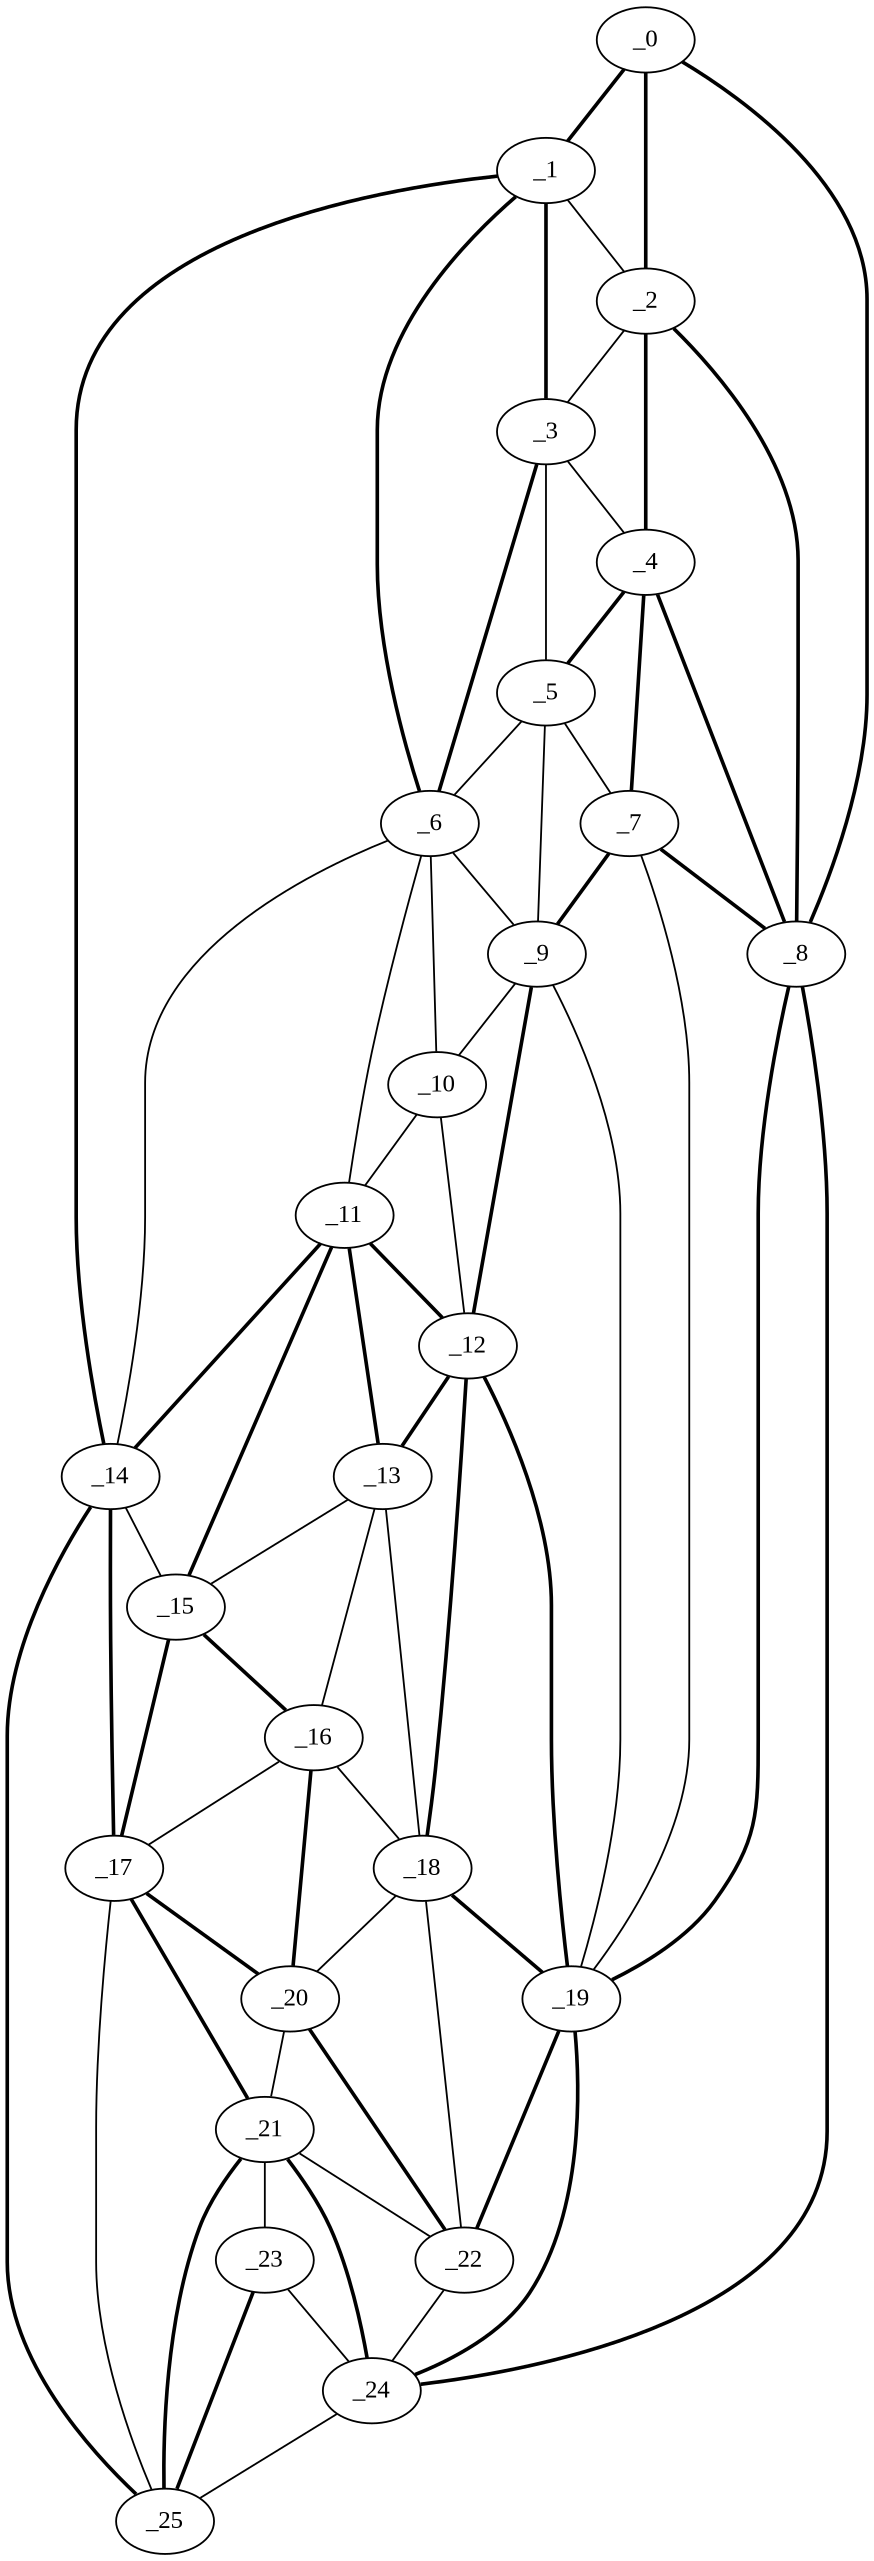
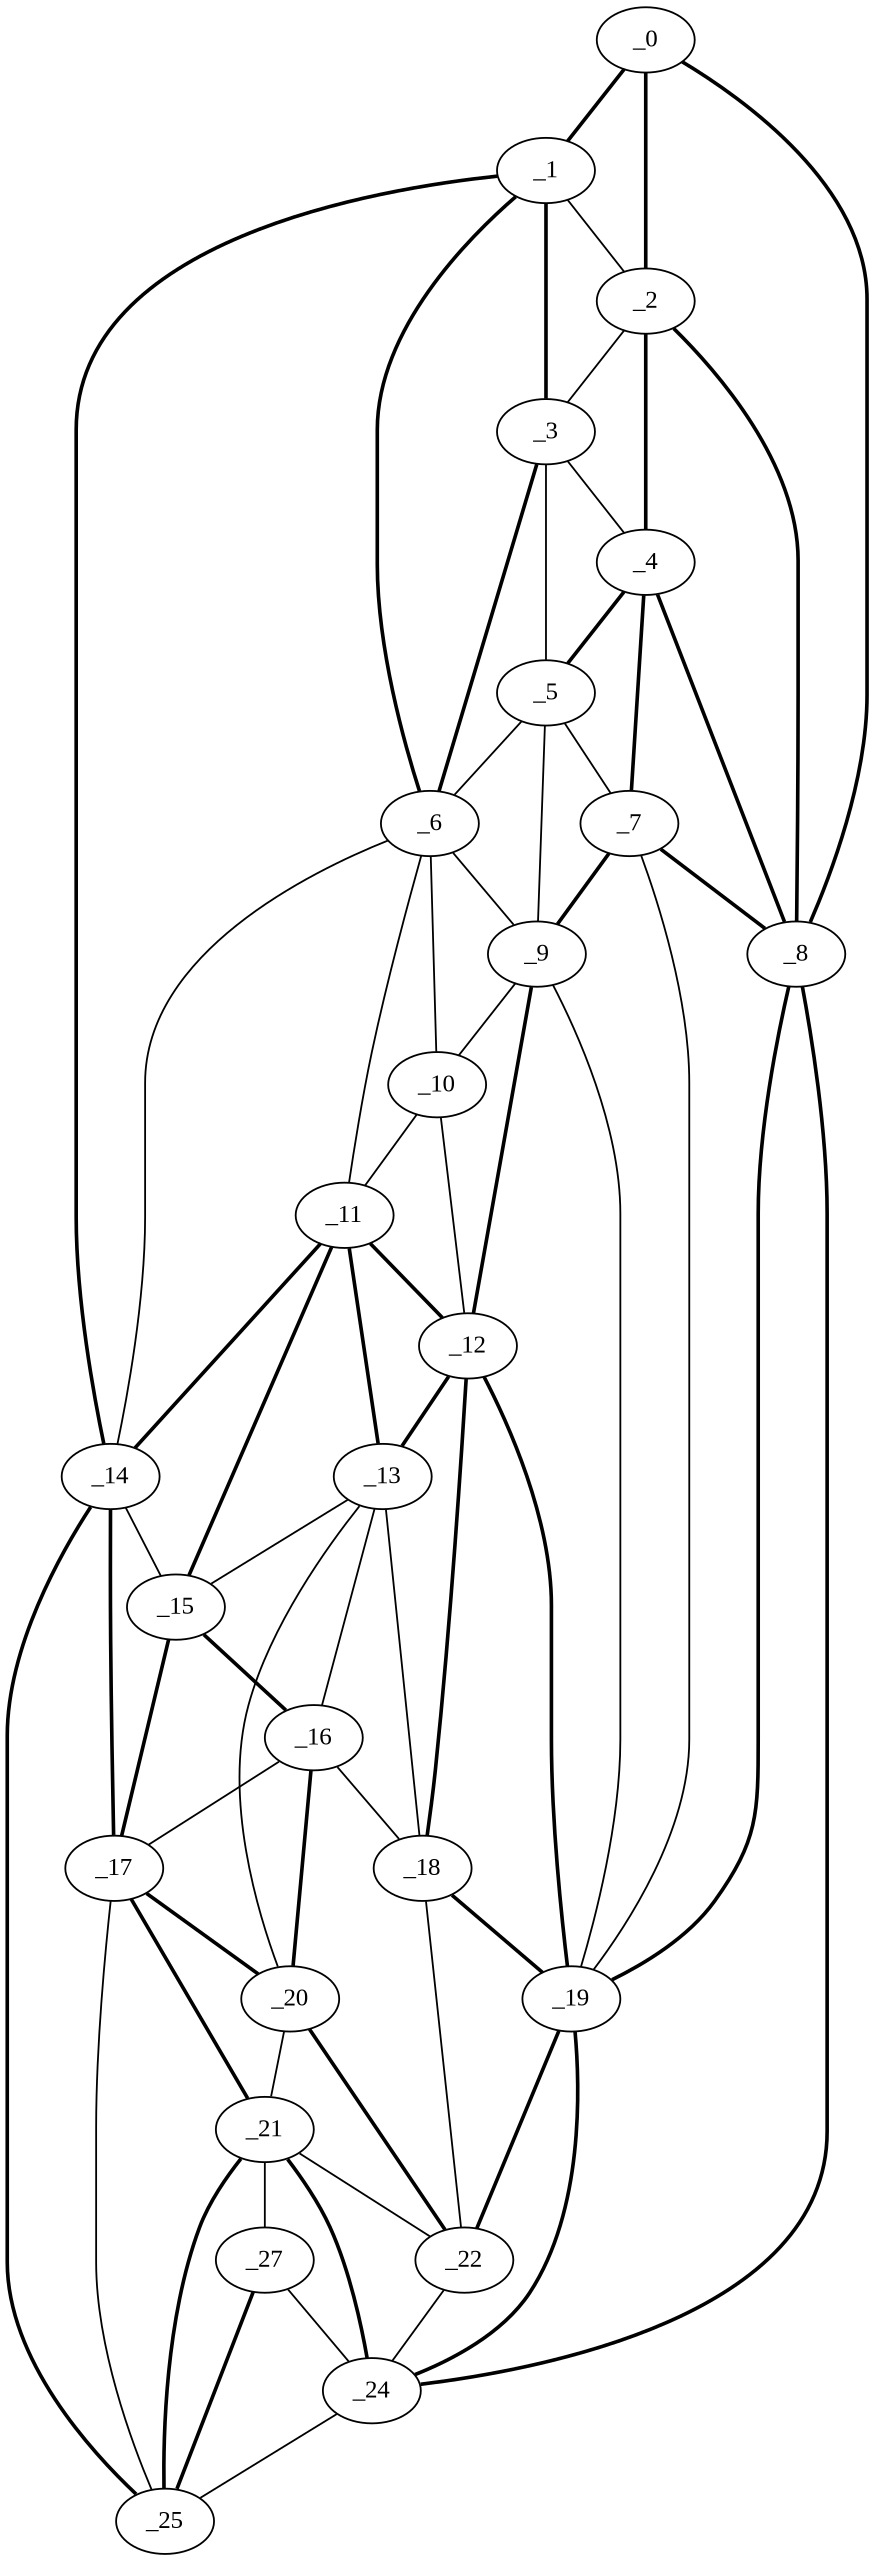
edge "_18" -- "_20": now "_13" -- "_20"
node "_23": label "_23" -> "_27"
